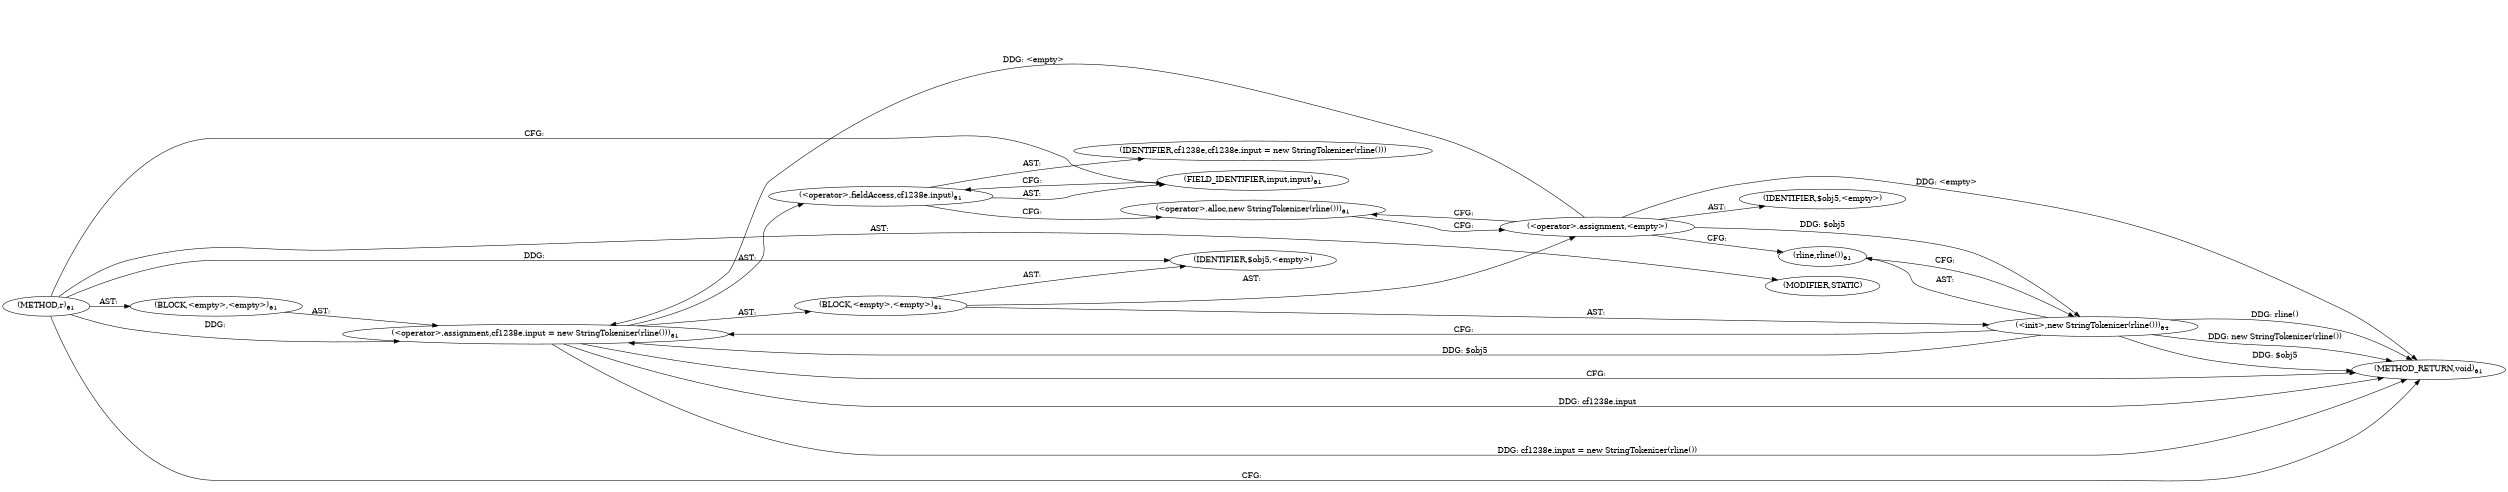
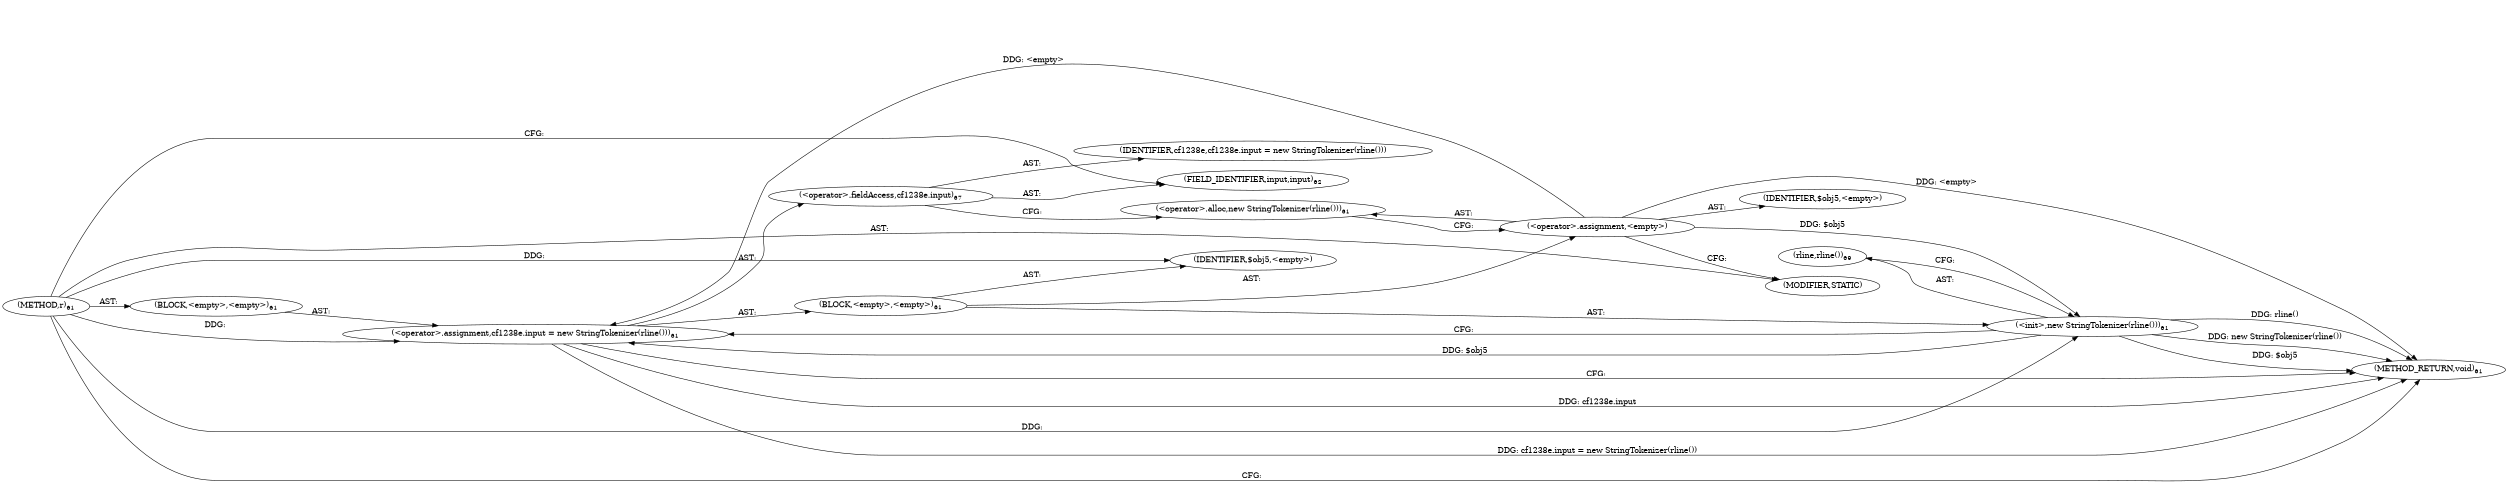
node "(FIELD_IDENTIFIER,input,input)": text "61" -> "62"
edge "(FIELD_IDENTIFIER,input,input)" -> "(<operator>.fieldAccess,cf1238e.input)": removed, label "CFG:"
node "(<operator>.fieldAccess,cf1238e.input)": text "61" -> "67"
edge "(<operator>.assignment,<empty>)" -> "(<operator>.alloc,new StringTokenizer(rline()))": label "CFG: " -> "AST: "
edge "(<operator>.assignment,<empty>)" -> "(rline,rline())": now "(<operator>.assignment,<empty>)" -> "(MODIFIER,STATIC)"
node "(rline,rline())": text "61" -> "69"
node "(<init>,new StringTokenizer(rline()))": text "64" -> "61"
edge "(METHOD,r)" -> "(<init>,new StringTokenizer(rline()))": added, label "DDG:"
